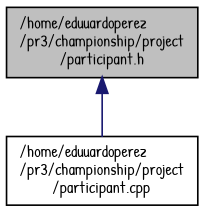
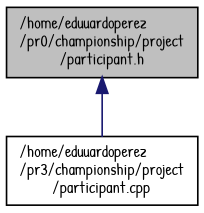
node "/home/eduuardoperez /pr3/championship/project /participant.h": label "/home/eduuardoperez /pr3/championship/project /participant.h" -> "/home/eduuardoperez /pr0/championship/project /participant.h"
